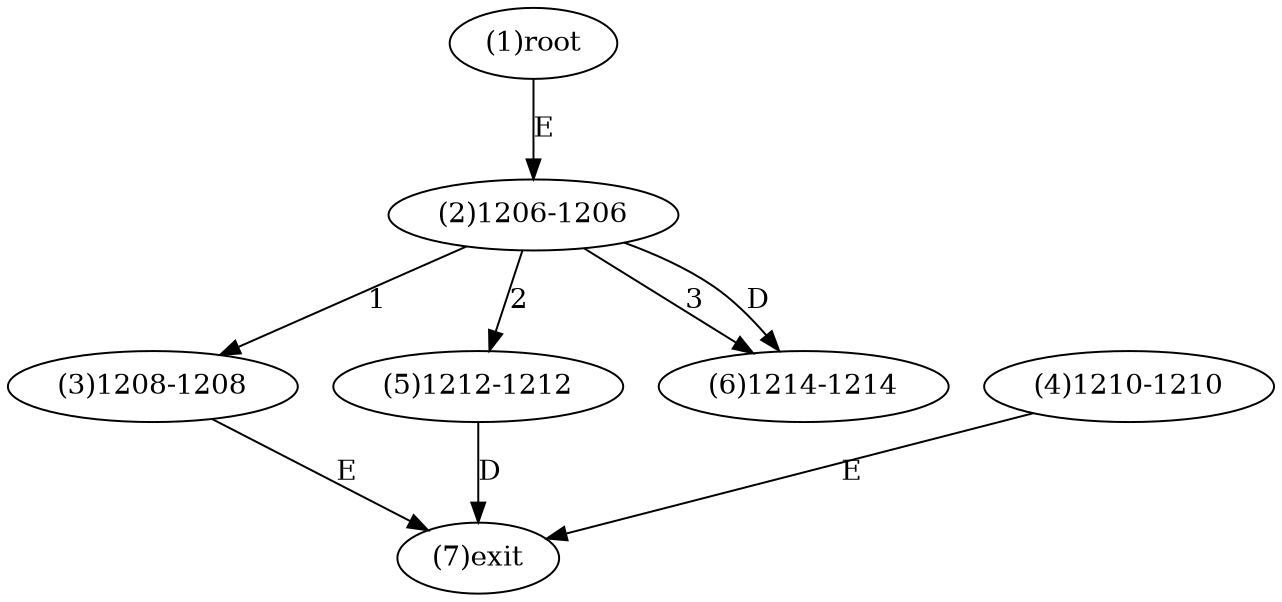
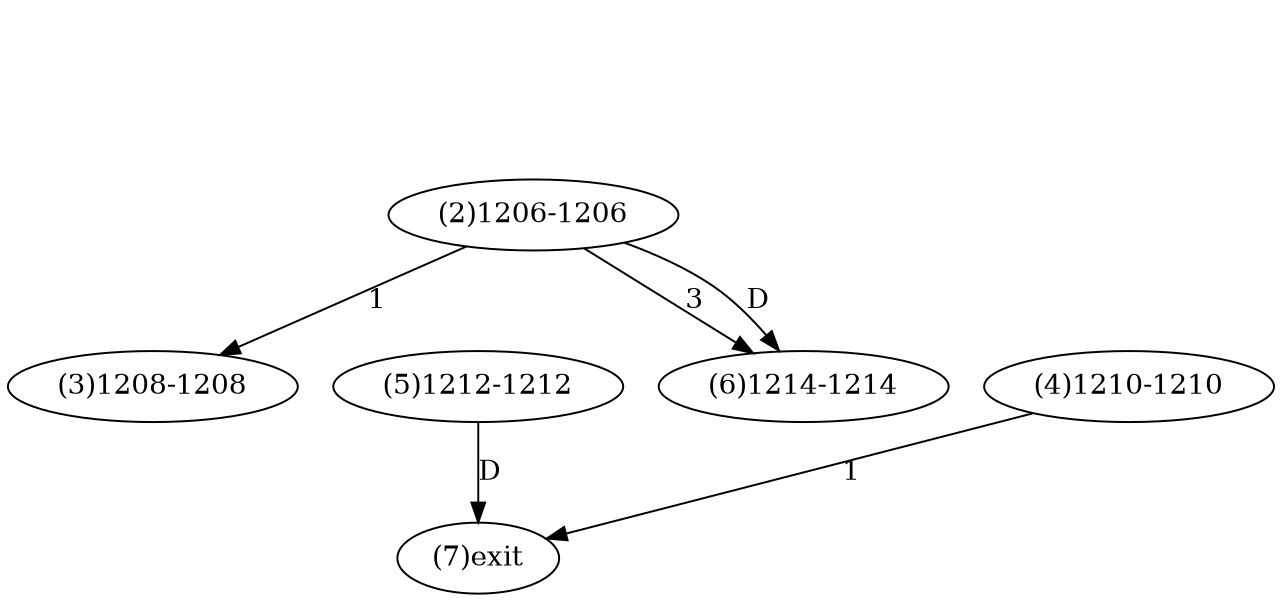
node "(1)root": removed
edge "(2)1206-1206" -> "(5)1212-1212": removed, label "2"
edge "(3)1208-1208" -> "(7)exit": removed, label "E"
edge "(4)1210-1210" -> "(7)exit": label "E" -> "1"
